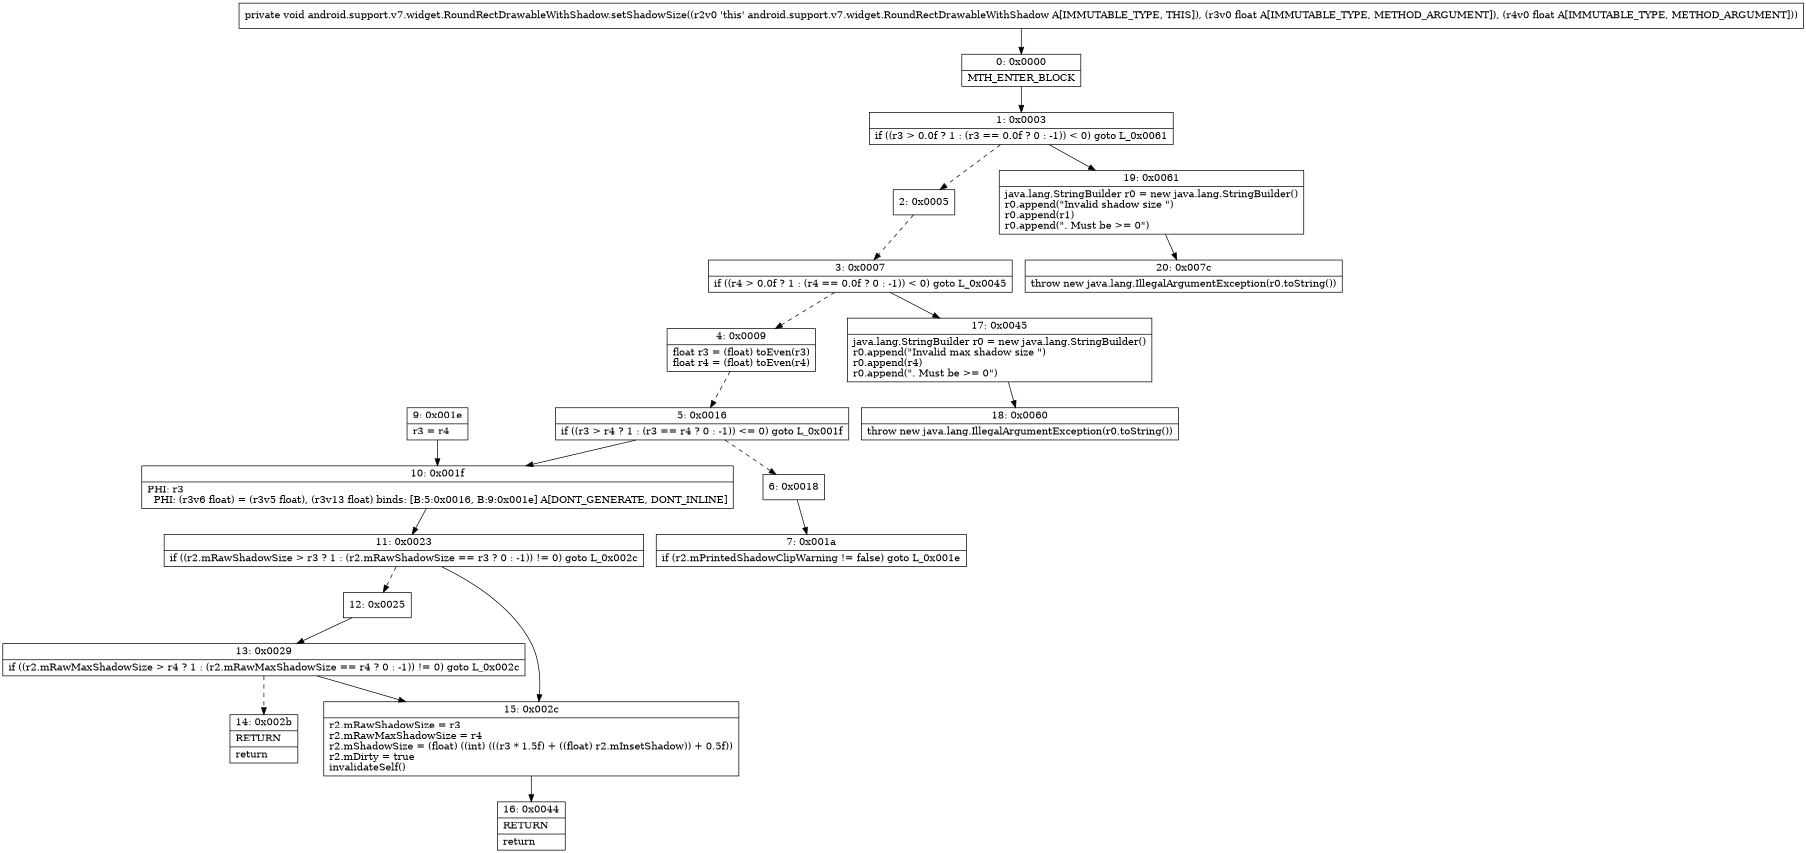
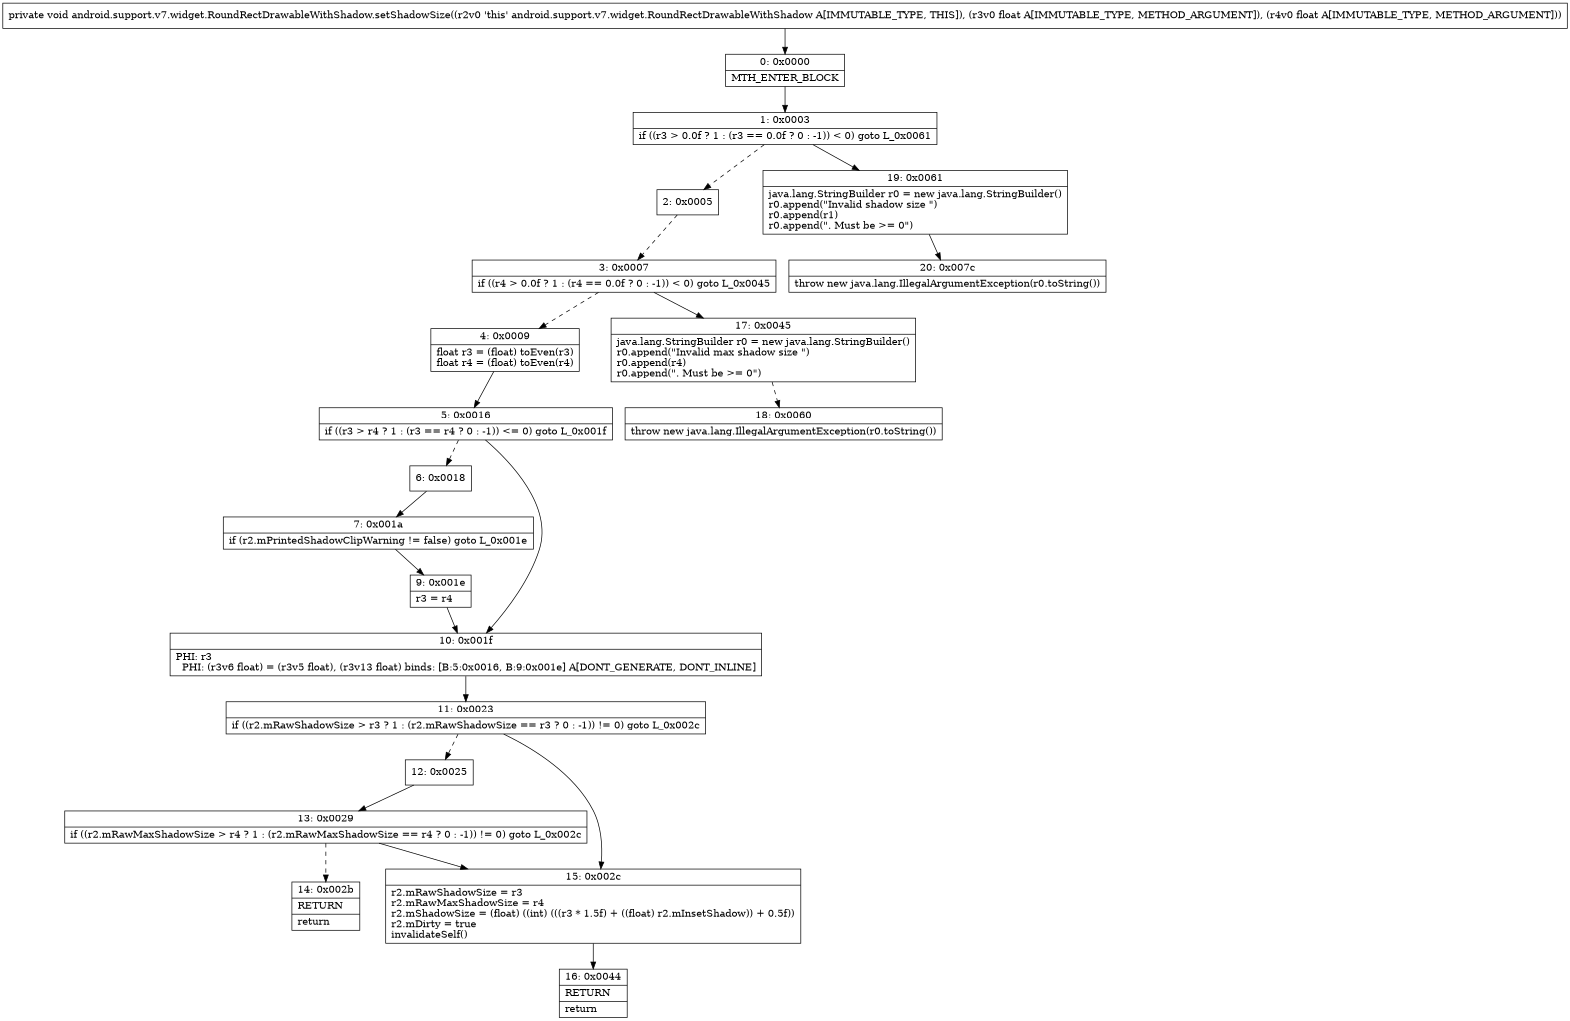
edge "4: 0x0009" -> "5: 0x0016": style dashed -> solid
edge "17: 0x0045" -> "18: 0x0060": style solid -> dashed
edge "7: 0x001a" -> "9: 0x001e": added
